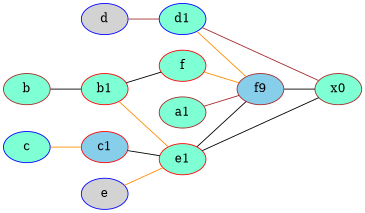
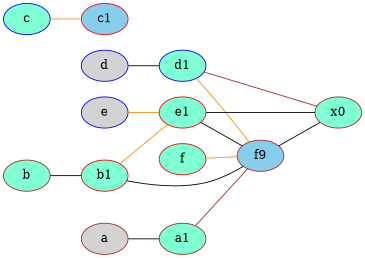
edge "d" -- "d1": color brown -> black
edge "f" -- "b1": now "f9" -- "b1"
edge "c1" -- "e1": removed
node "a": added
